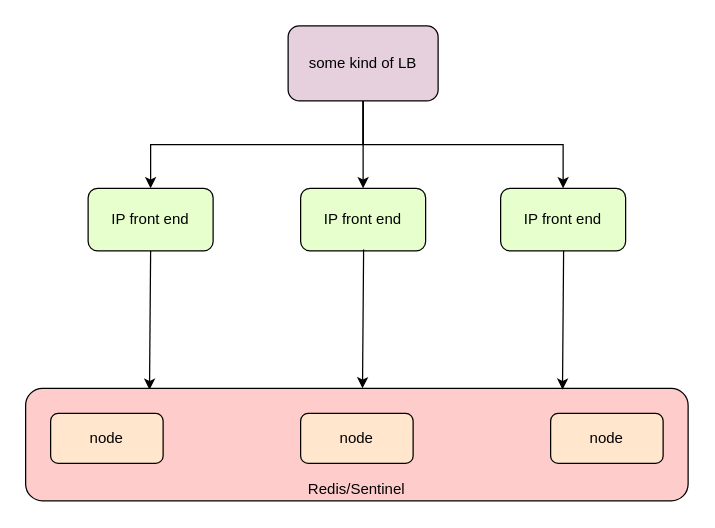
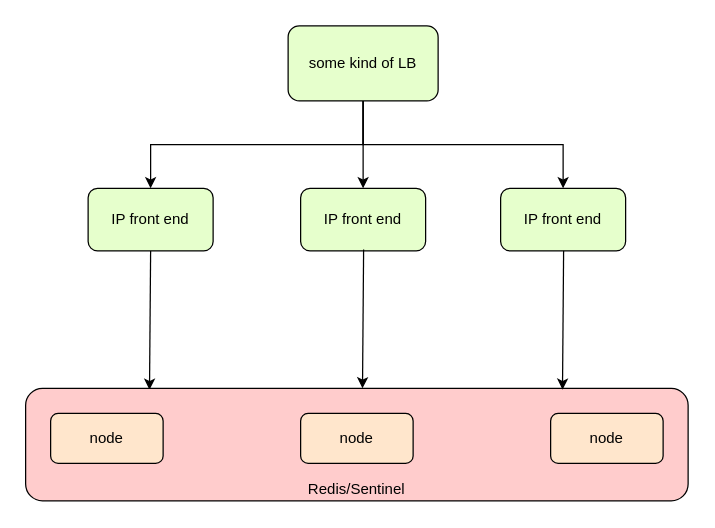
node "some kind of LB": fillcolor #e6d0de -> #e6ffcc
